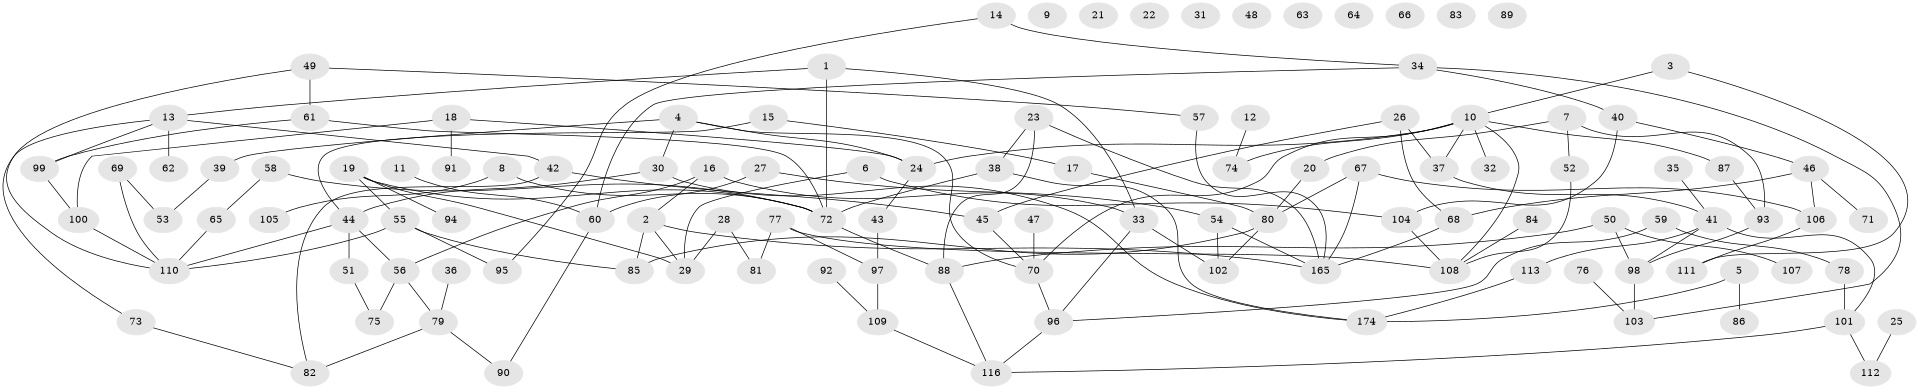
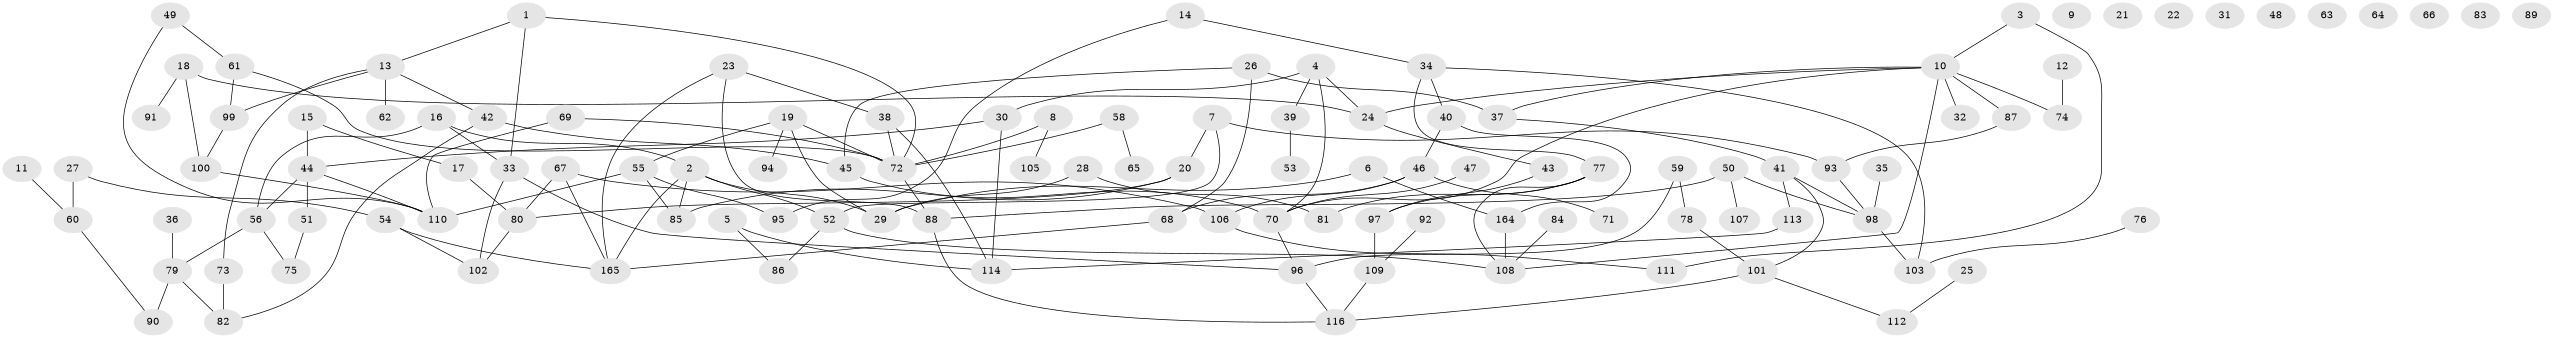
edge "34" -- "60": now "34" -- "77"
node "57": removed
edge "69" -- "53": now "69" -- "72"
edge "2" -- "52": added
edge "35" -- "41": now "35" -- "98"
node "104": label "104" -> "164"
edge "52" -- "86": added
edge "80" -- "85": now "20" -- "85"
edge "65" -- "110": removed
node "174": label "174" -> "114"
